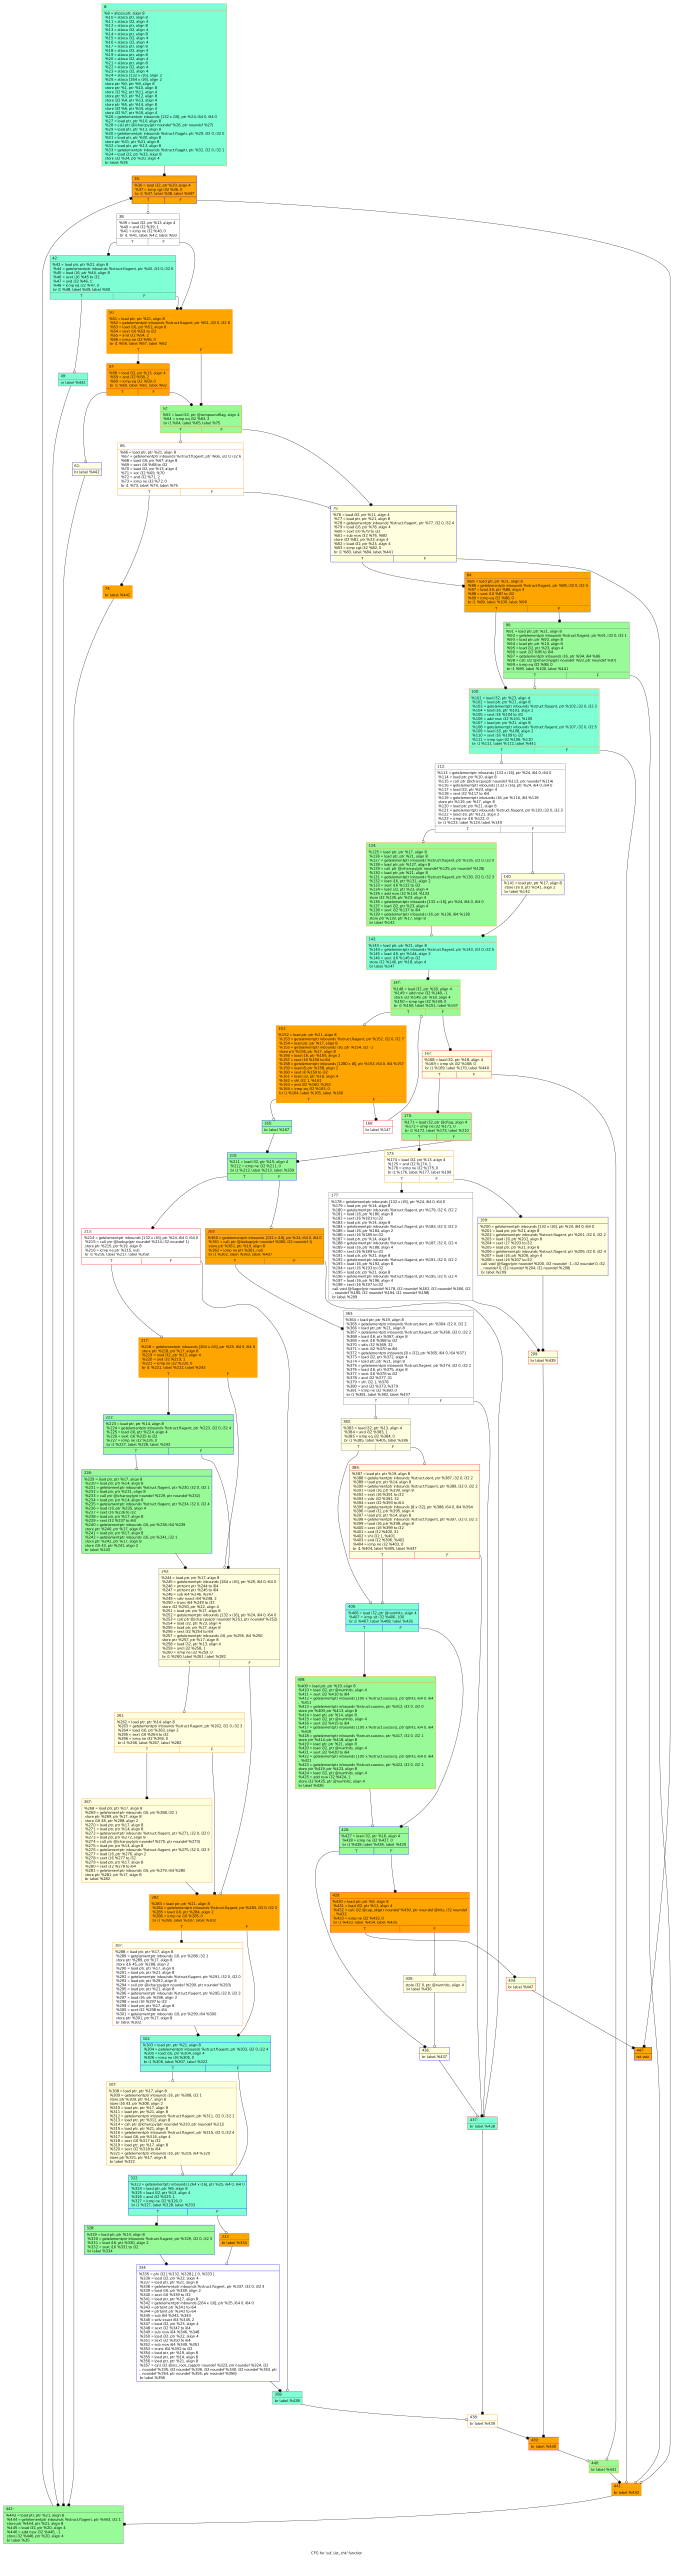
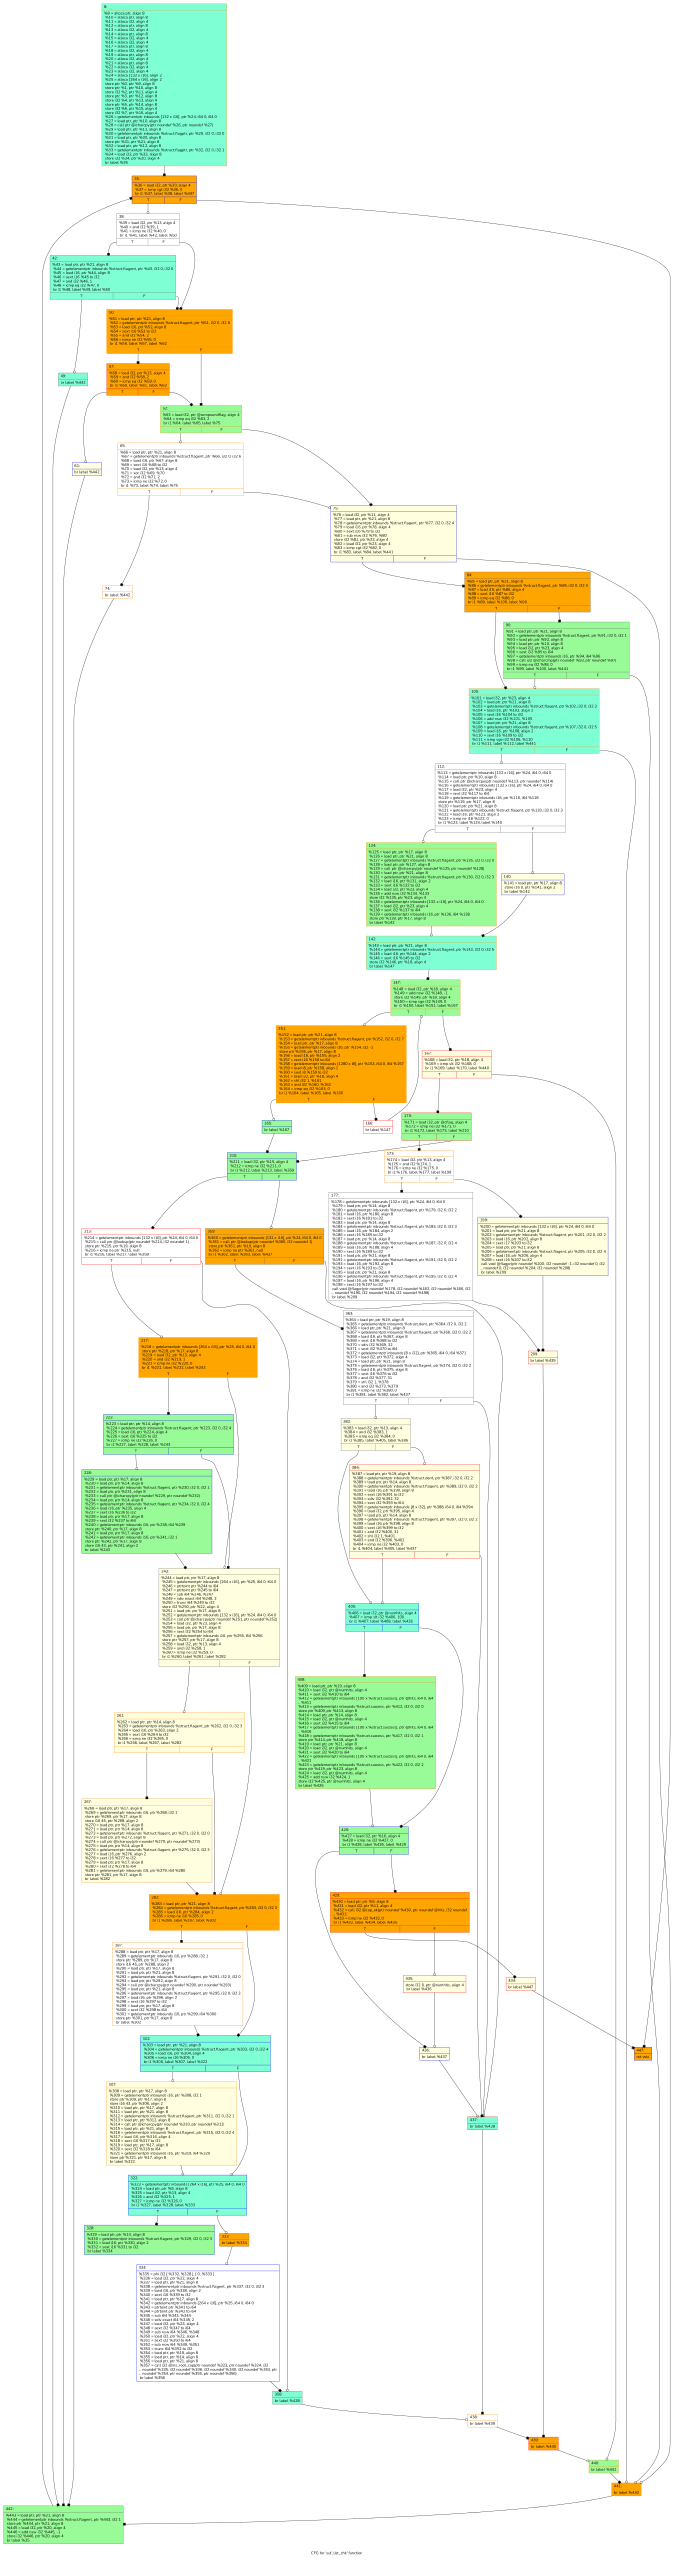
node "74:": fillcolor orange -> white
node "435:": color gray40 -> red
edge "328:" -> "334:": removed
